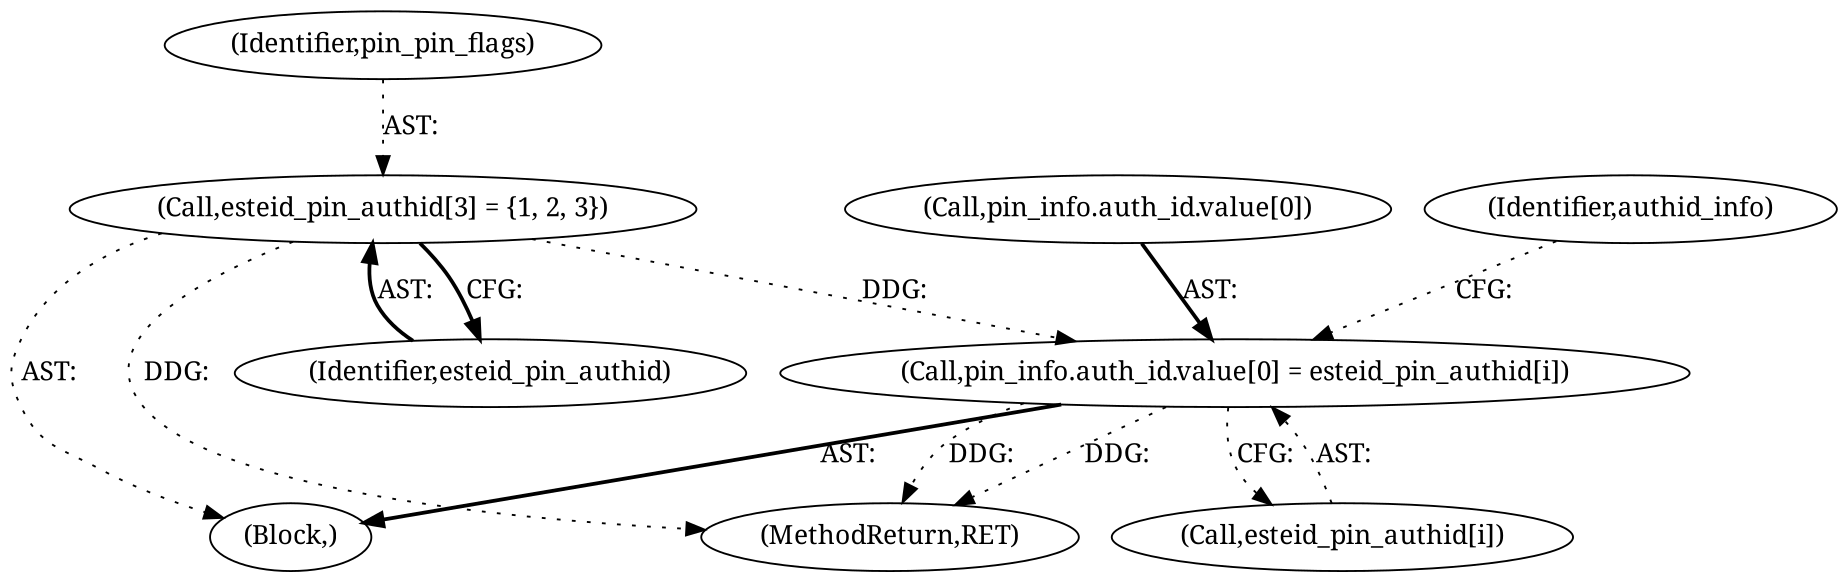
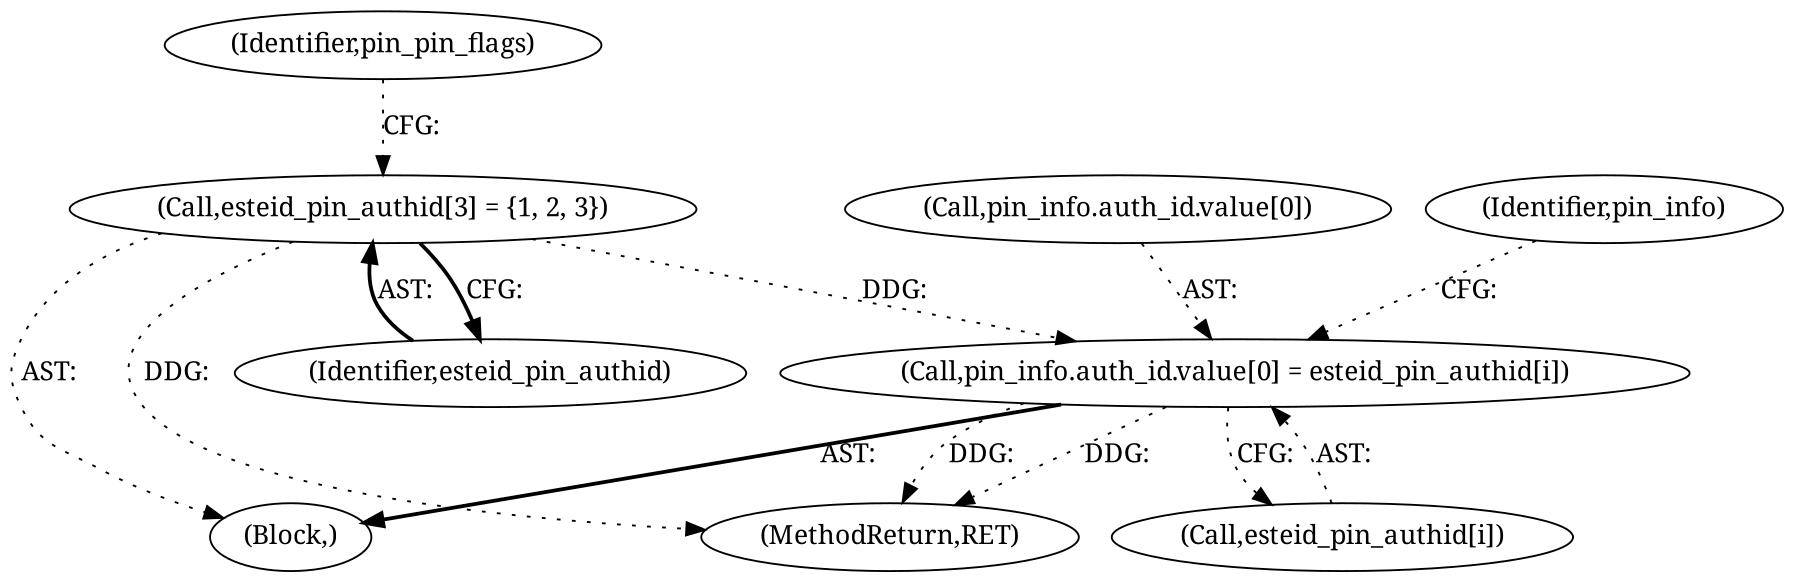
edge "(Identifier,pin_pin_flags)" -> "(Call,esteid_pin_authid[3] = {1, 2, 3})": label "AST: " -> "CFG: "
node "(Identifier,authid_info)": label "(Identifier,authid_info)" -> "(Identifier,pin_info)"
edge "(Call,pin_info.auth_id.value[0])" -> "(Call,pin_info.auth_id.value[0] = esteid_pin_authid[i])": style bold -> dotted
